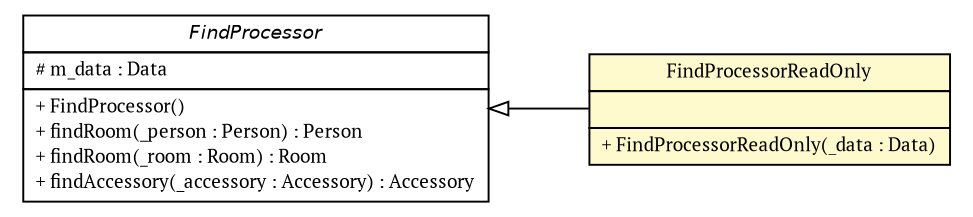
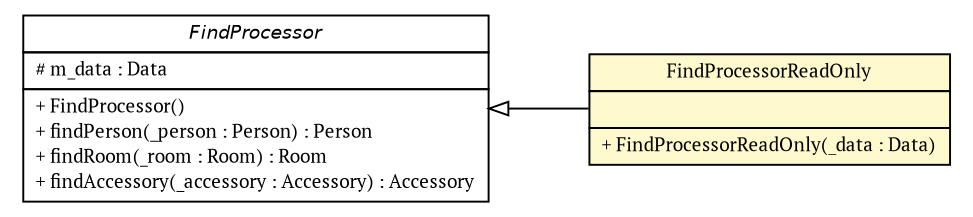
node "FindProcessor": text "+ findRoom(_person : Person) : Person" -> "+ findPerson(_person : Person) : Person"
